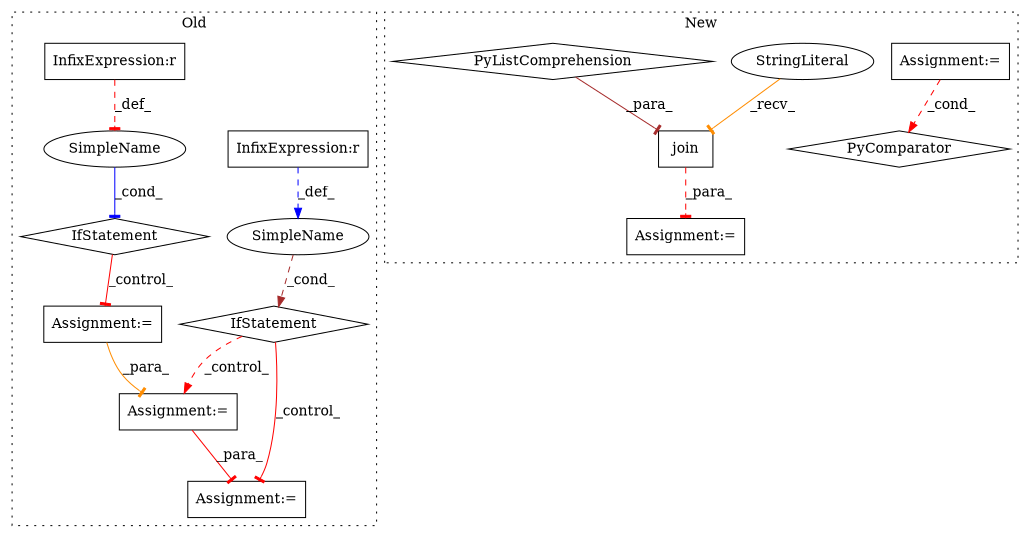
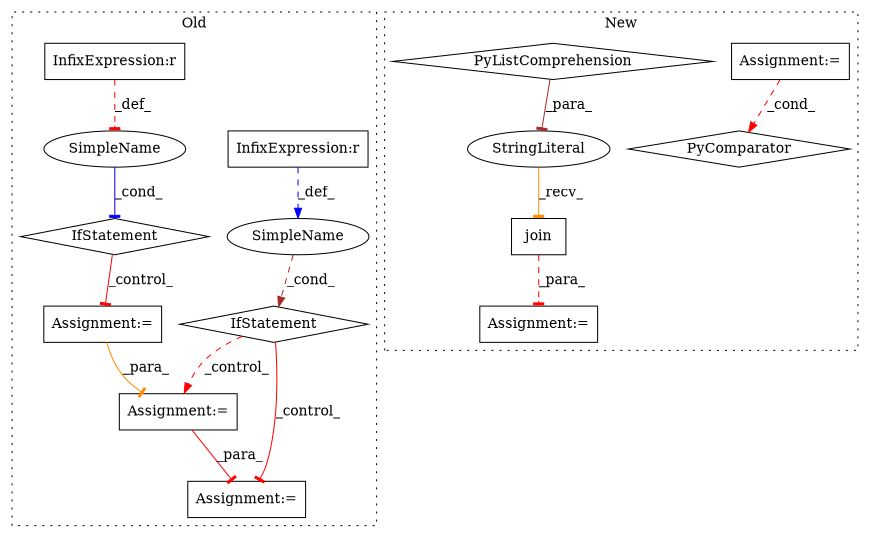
edge "PyListComprehension" -> "join": now "PyListComprehension" -> "StringLiteral"
